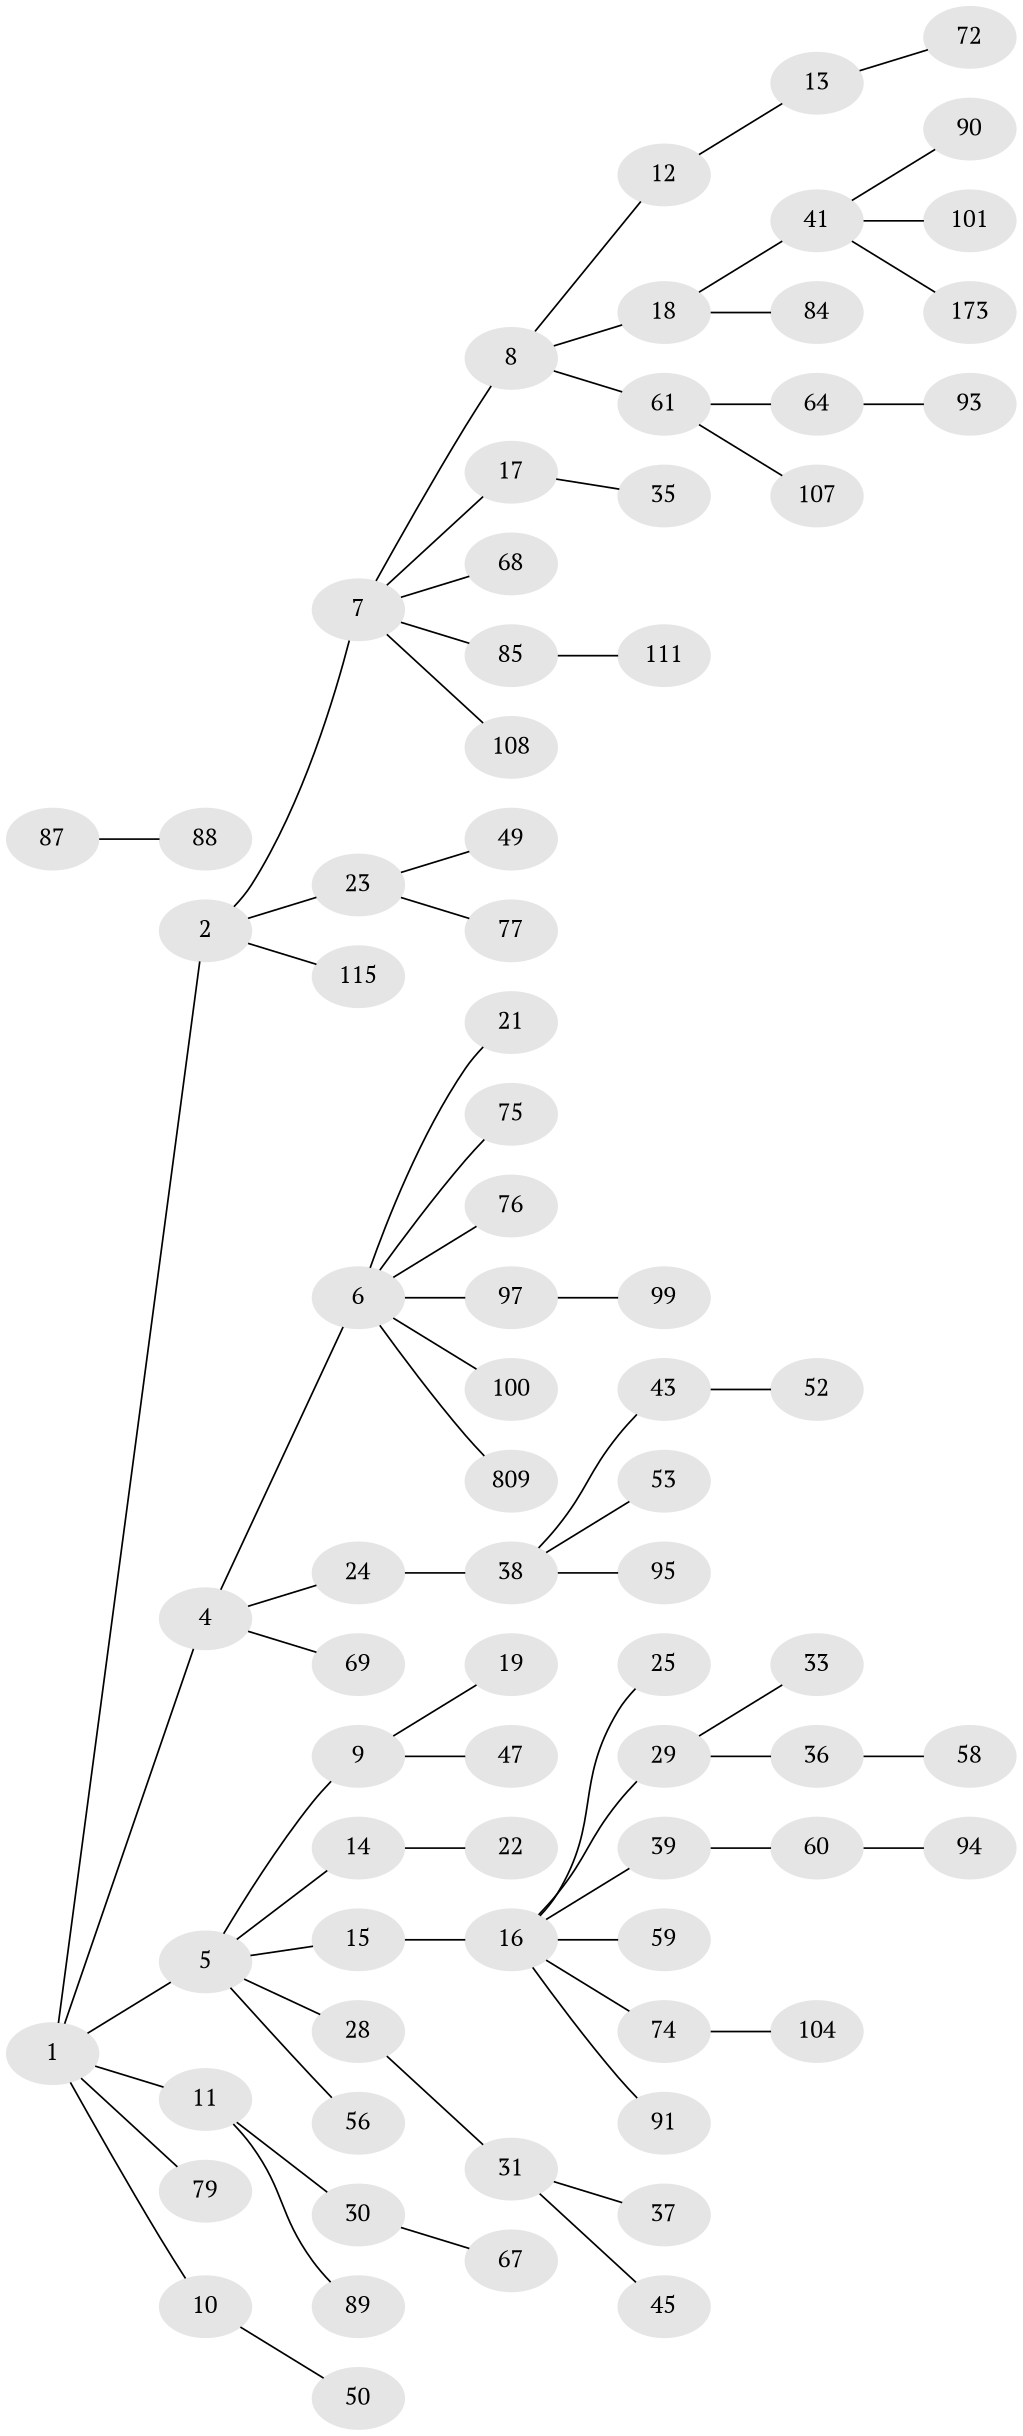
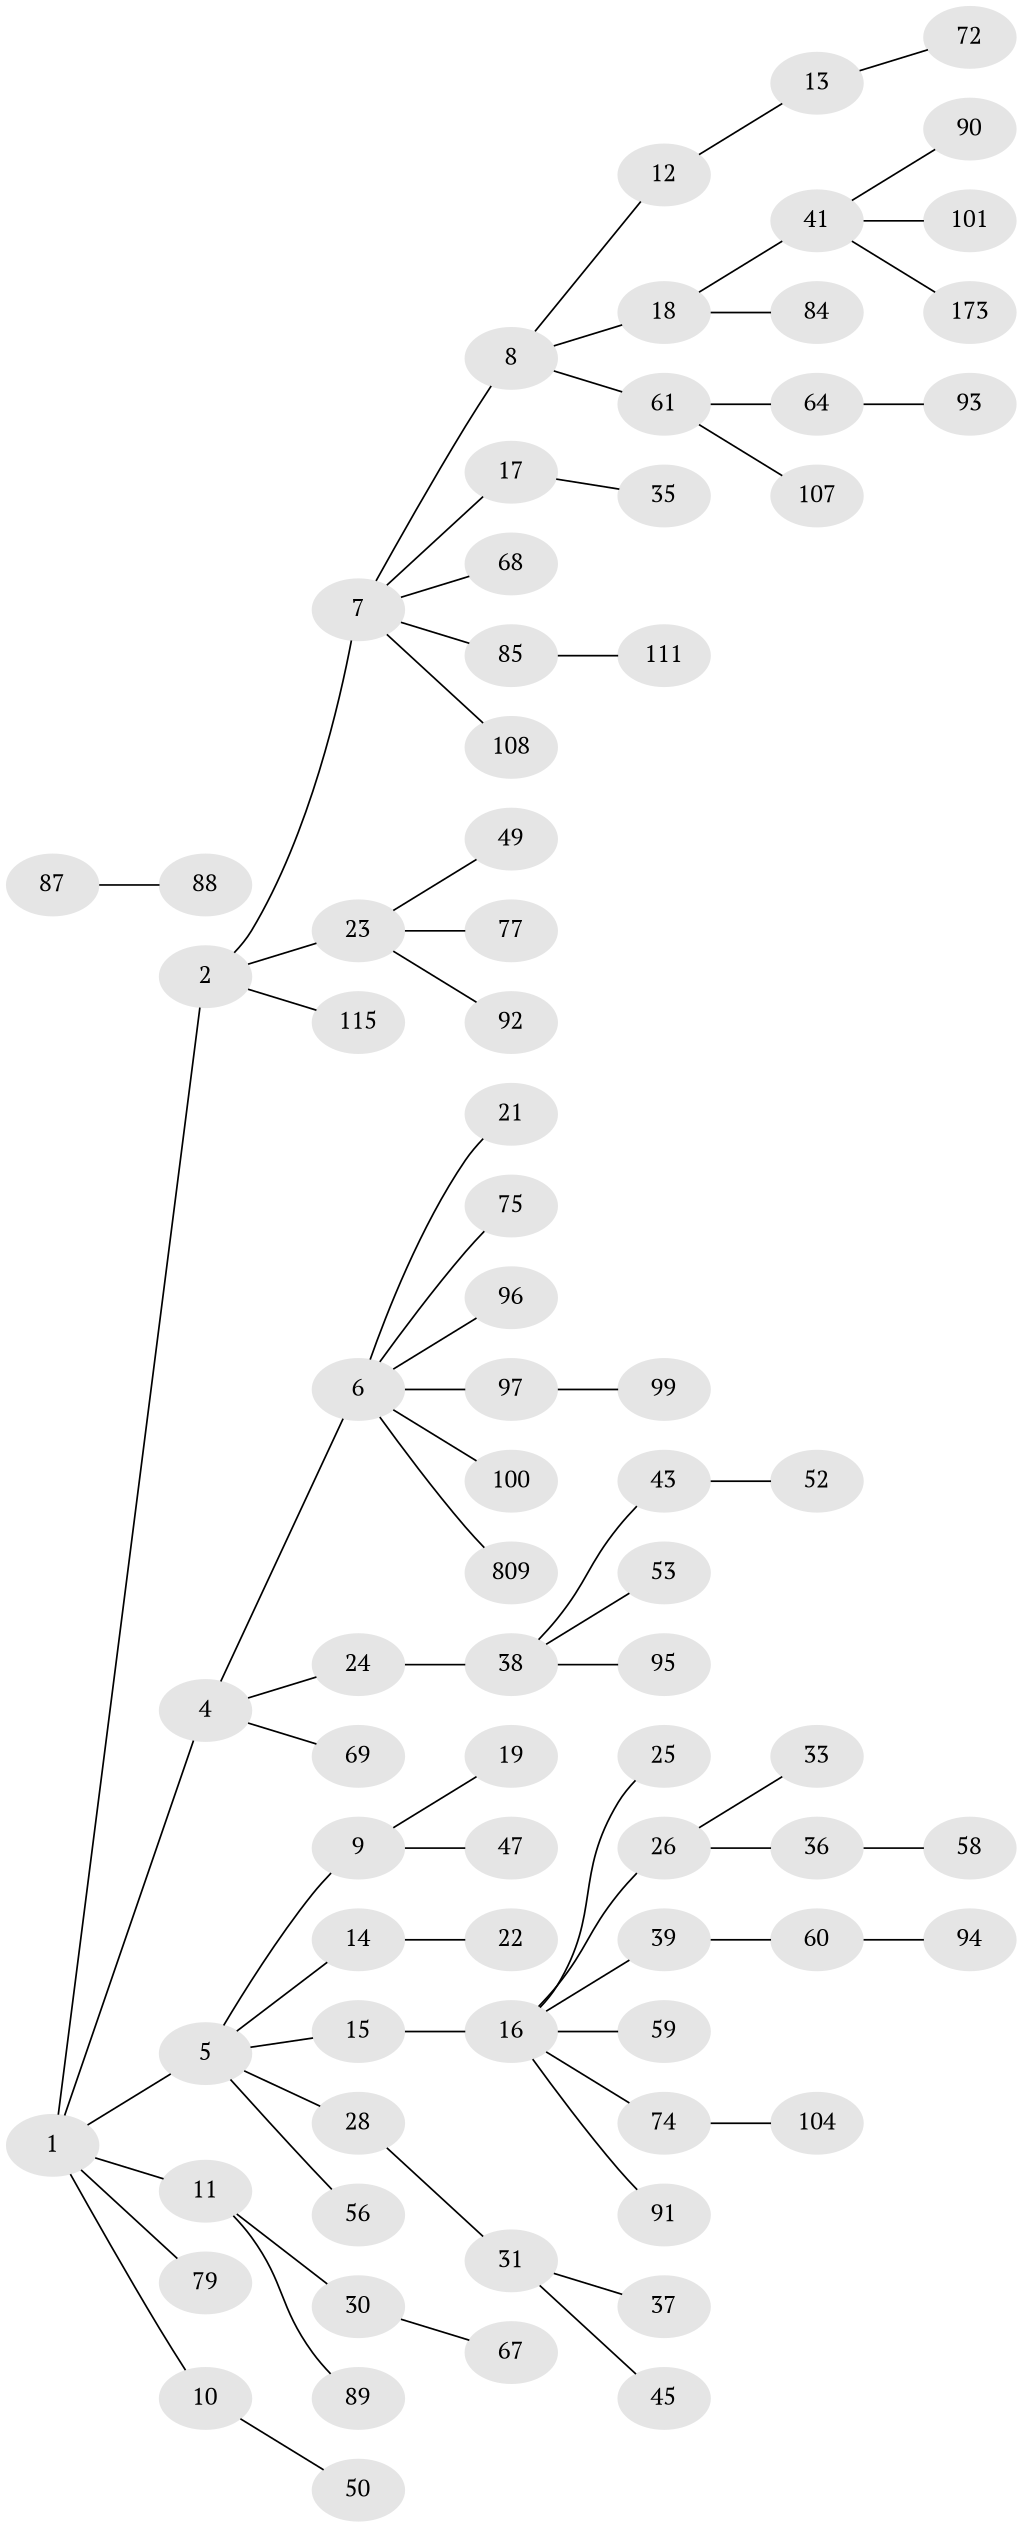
node "92": added
node "76": label "76" -> "96"
node "29": label "29" -> "26"
